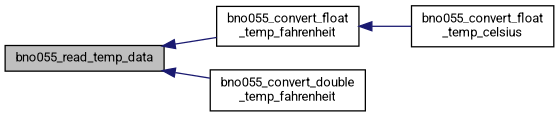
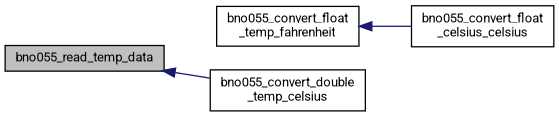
node "bno055_convert_float _temp_celsius": label "bno055_convert_float _temp_celsius" -> "bno055_convert_float _celsius_celsius"
edge "bno055_convert_float _temp_fahrenheit" -> "bno055_read_temp_data": removed
node "bno055_convert_double _temp_fahrenheit": label "bno055_convert_double _temp_fahrenheit" -> "bno055_convert_double _temp_celsius"
